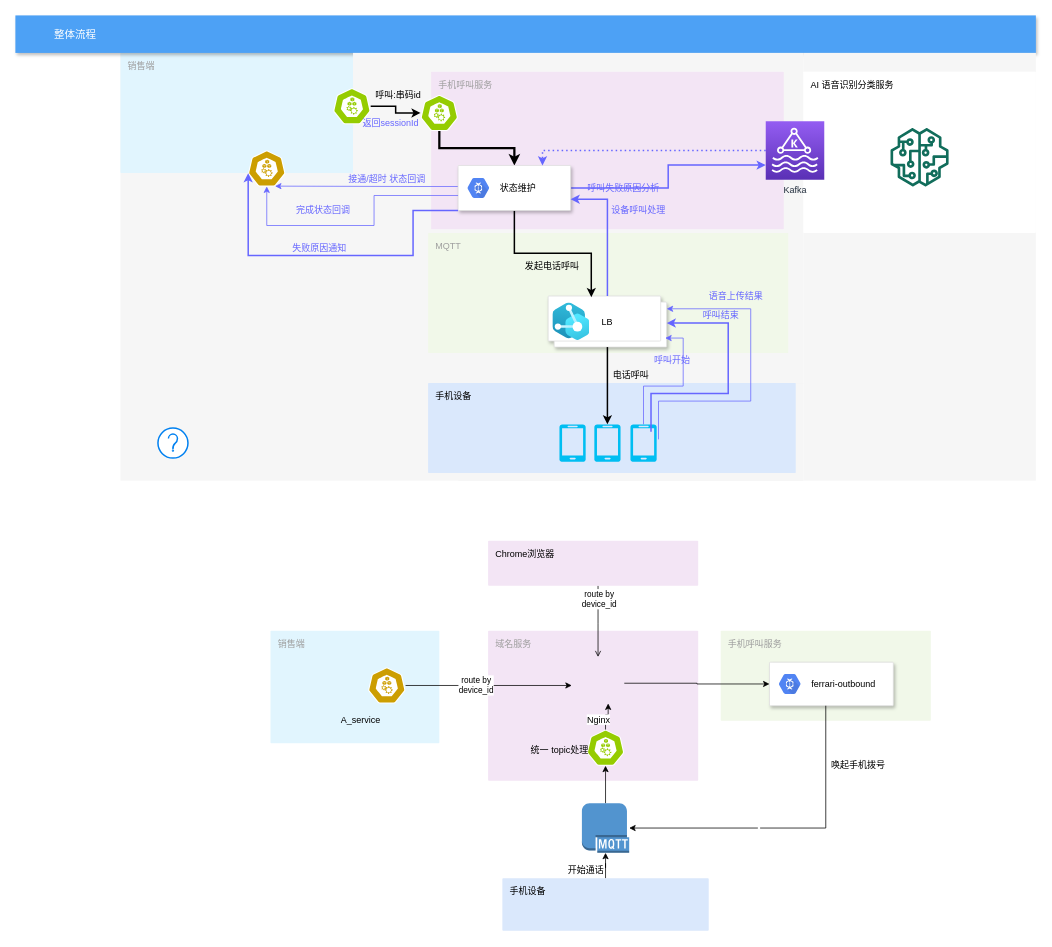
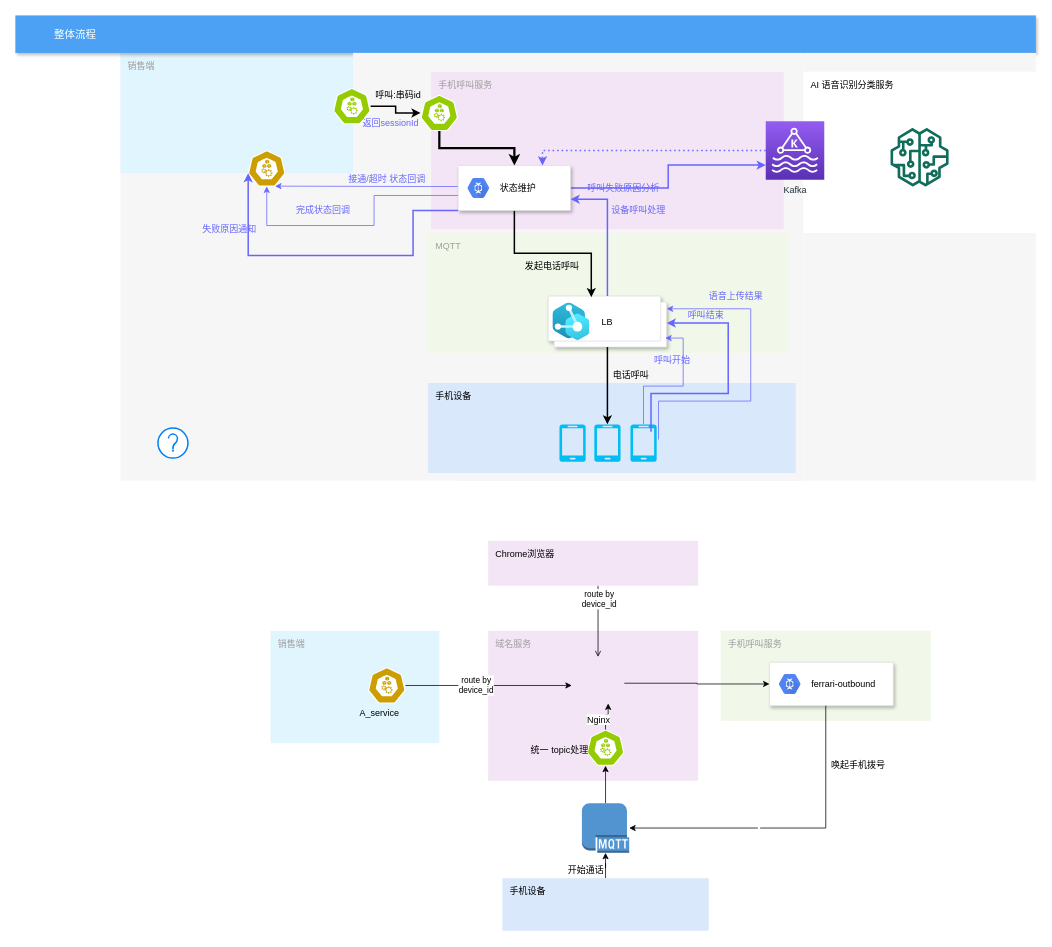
node "失败原因通知": moved (319, 248) -> (229, 229)
node "呼叫结束": moved (720, 315) -> (705, 315)
node "A_service": moved (360, 720) -> (379, 713)
